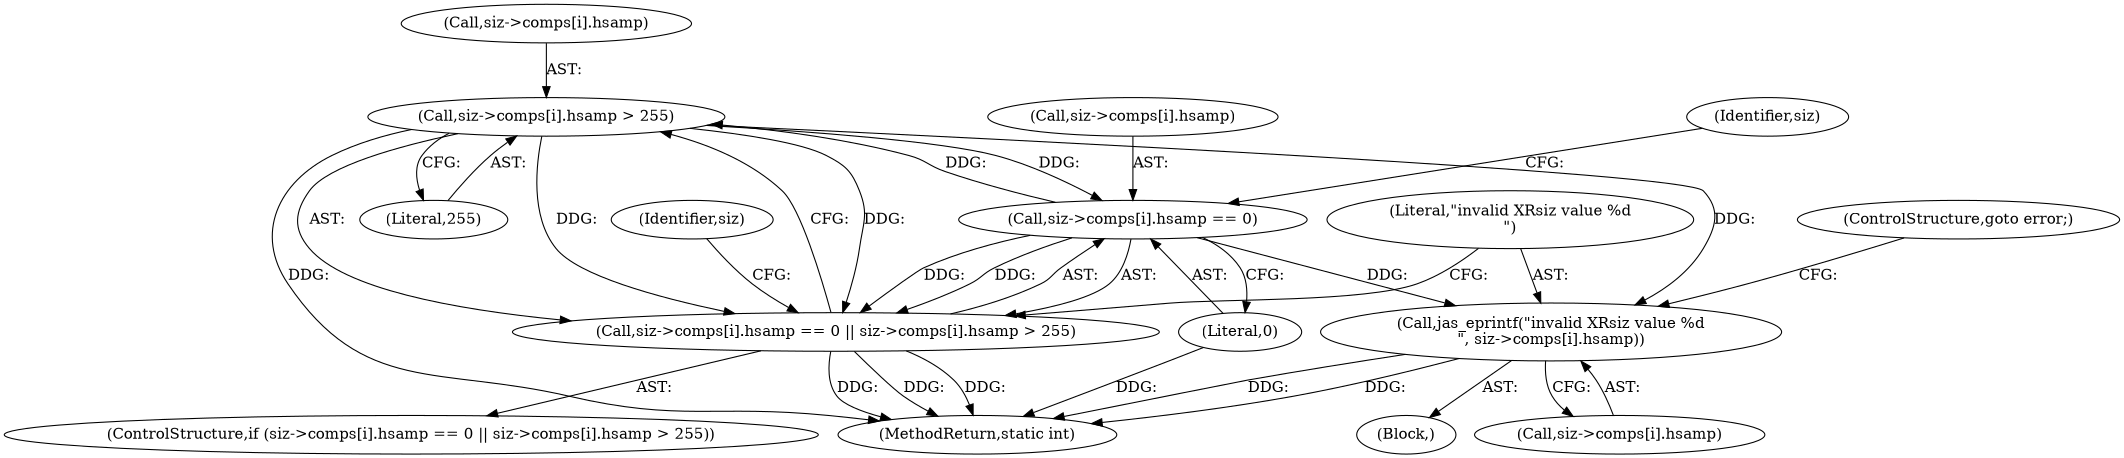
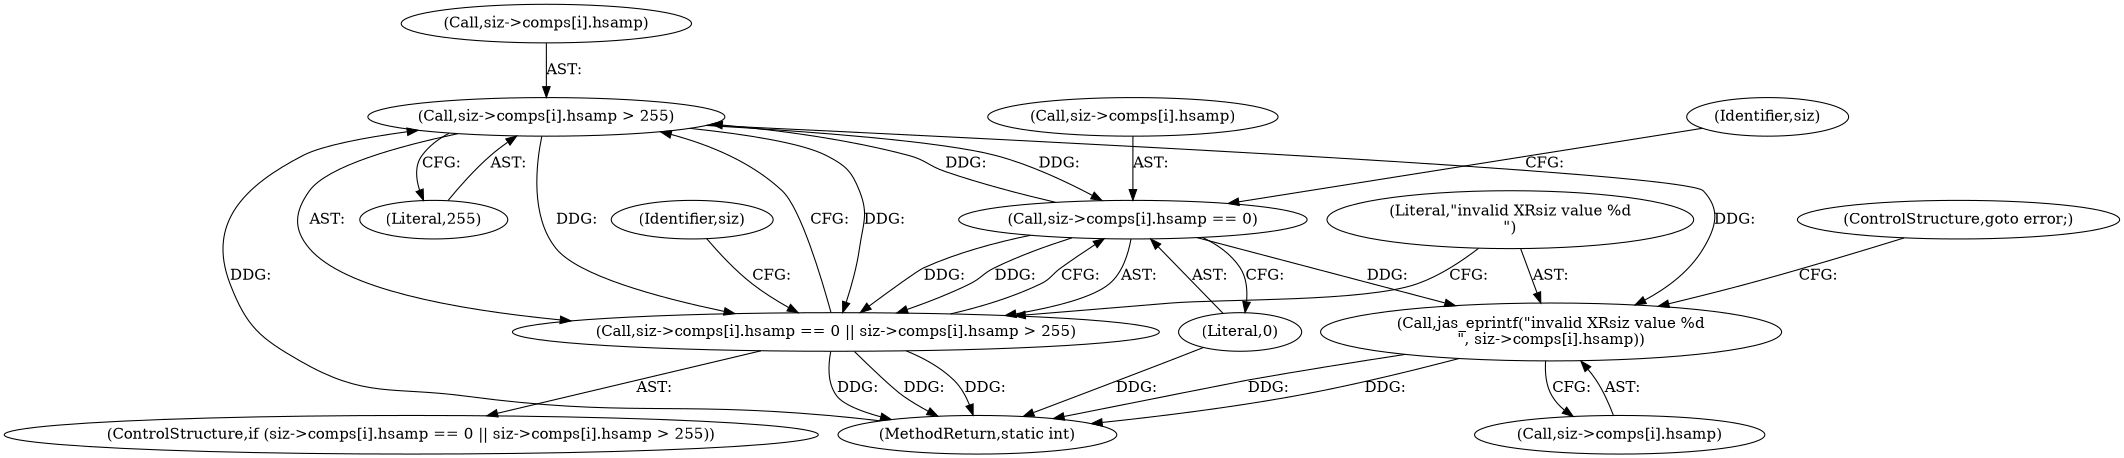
edge "(Call,siz->comps[i].hsamp == 0 || siz->comps[i].hsamp > 255)" -> "(Call,siz->comps[i].hsamp == 0)": label "AST: " -> "CFG: "
edge "(Call,siz->comps[i].hsamp > 255)" -> "(MethodReturn,static int)": reversed
node "(Block,)": removed
